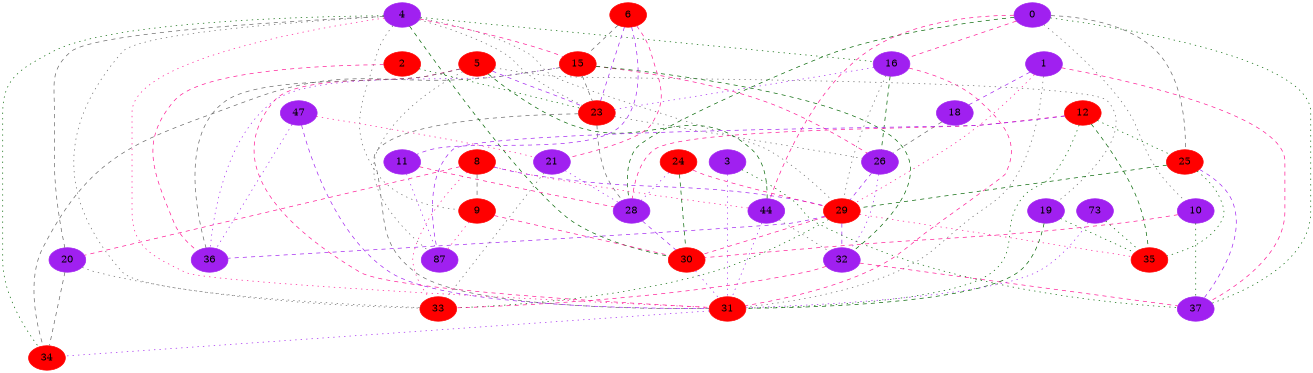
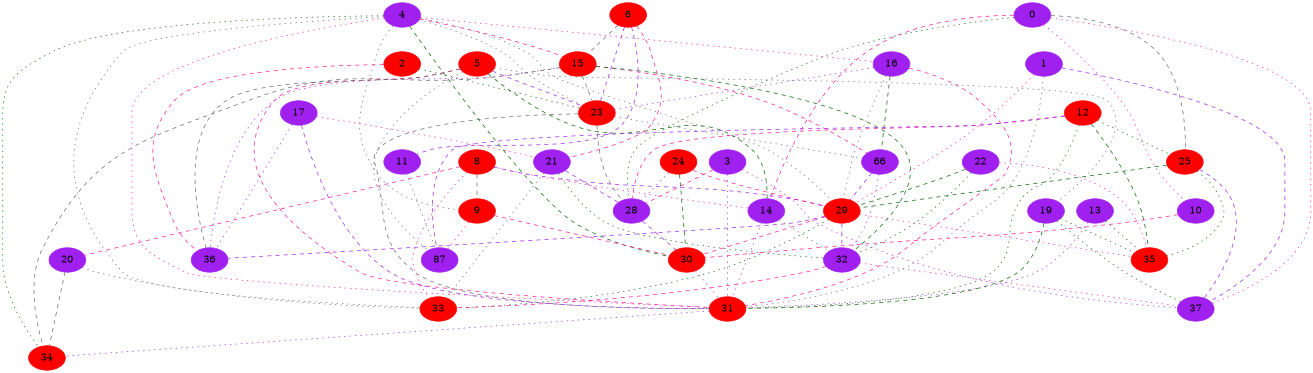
edge "4" -- "20": removed
edge "0" -- "16": removed
edge "4" -- "16": color darkgreen -> deeppink
edge "0" -- "28": style dashed -> dotted
edge "0" -- "37": color darkgreen -> deeppink
edge "0" -- "10": color gray40 -> deeppink
node "47": label "47" -> "17"
node "18": removed
edge "1" -- "37": color deeppink -> purple
node "26": label "26" -> "66"
node "22": added
edge "11" -- "28": now "3" -- "28"
edge "21" -- "28": style dotted -> dashed
edge "11" -- "87": color purple -> gray40
node "44": label "44" -> "14"
node "73": label "73" -> "13"
edge "21" -- "32": added
edge "10" -- "37": now "19" -- "37"
edge "3" -- "37": color darkgreen -> purple
edge "32" -- "37": style dashed -> dotted
